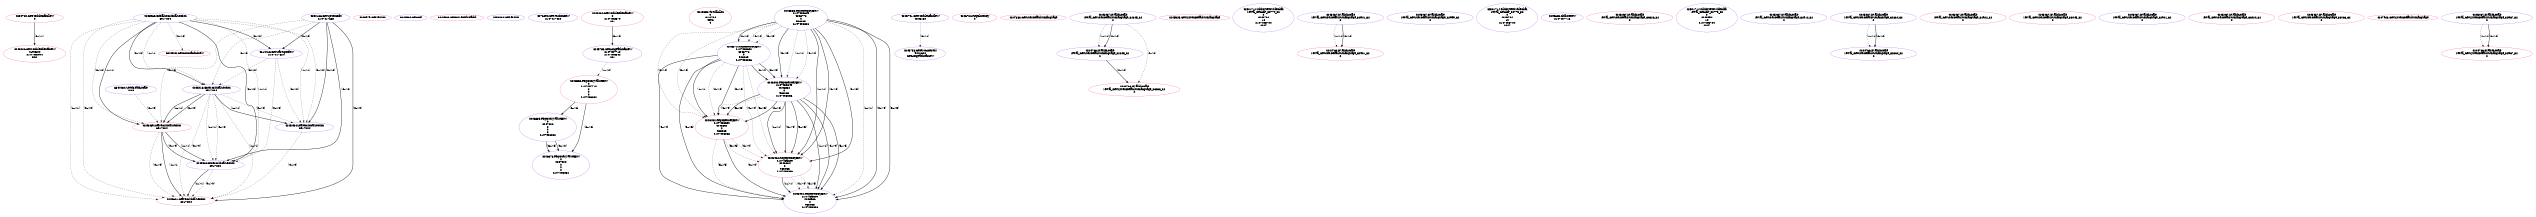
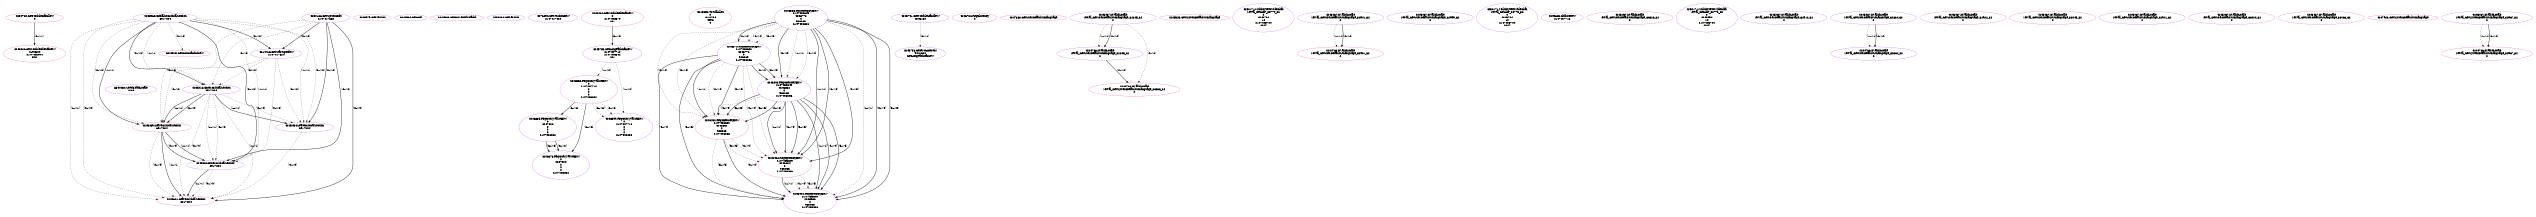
edge "6844434.SetThreadLocale 1024" -> "4245469.LeaveCriticalSection 6917604": now "4214413.GetStartupInfoW 2147417624" -> "4245469.LeaveCriticalSection 6917604"
node "4246599.RegQueryValueExW 0 2147407710 0 0 0 2147408232": added
